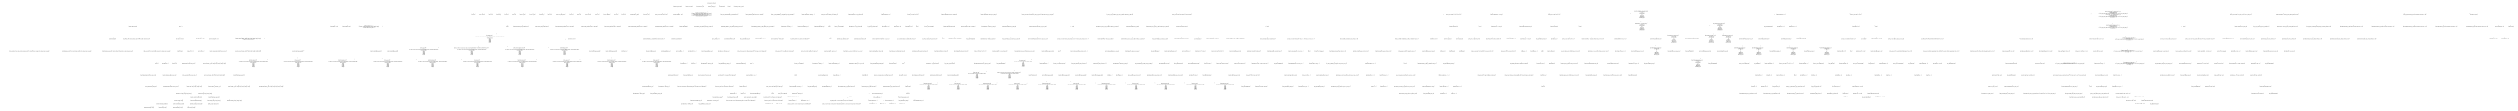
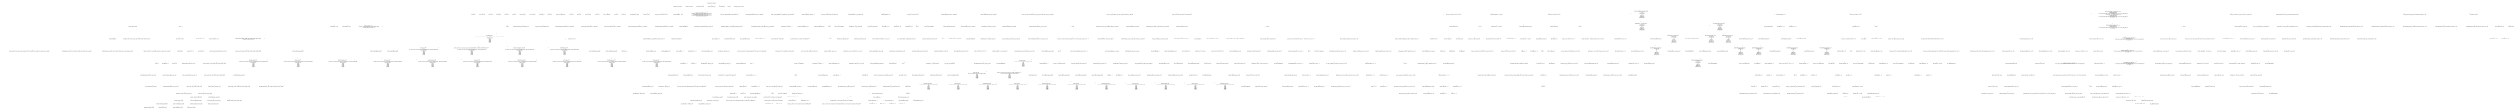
node "(IDENTIFIER,v13,v13 = v14 + 2)": added
node "(LITERAL,0xFFFFFBFF,v17->flags & 0xFFFFFBFF)": added
node "(IDENTIFIER,hapd,ap_free_sta(hapd, v17))": removed
